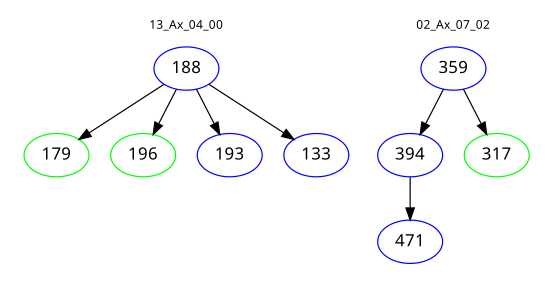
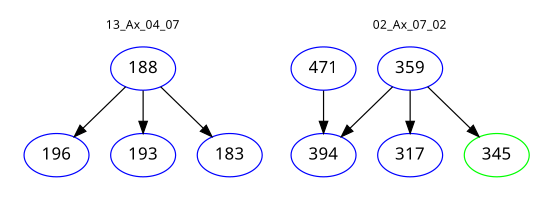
cluster "13_Ax_04_00": label "13_Ax_04_00" -> "13_Ax_04_07"
node "179": removed
node "196": color green -> blue
node "133": label "133" -> "183"
node "345": added
node "317": color green -> blue
edge "394" -> "471": reversed
